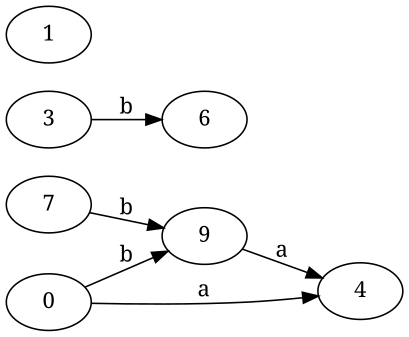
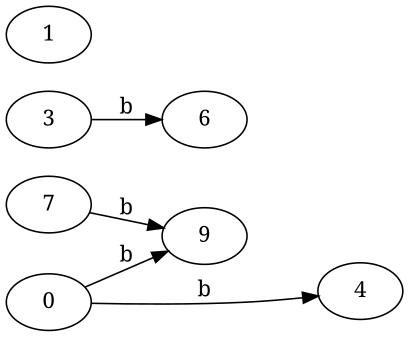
edge "9" -> "4": removed, label "a"
edge "0" -> "4": label "a" -> "b"
